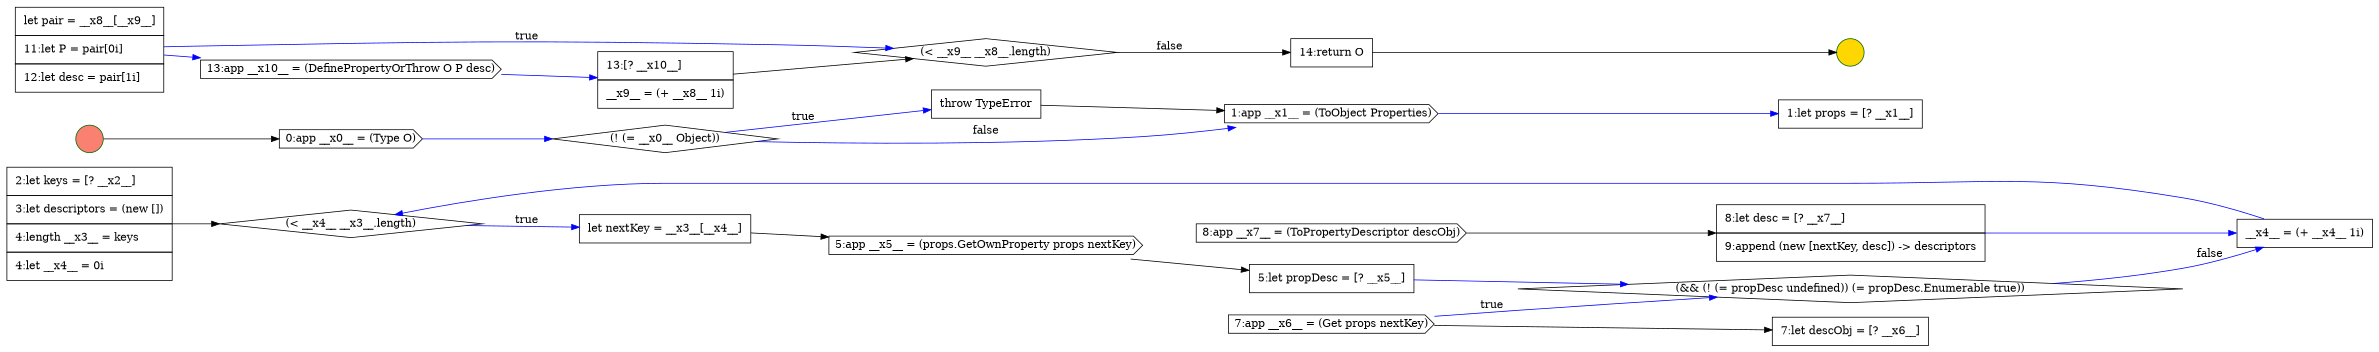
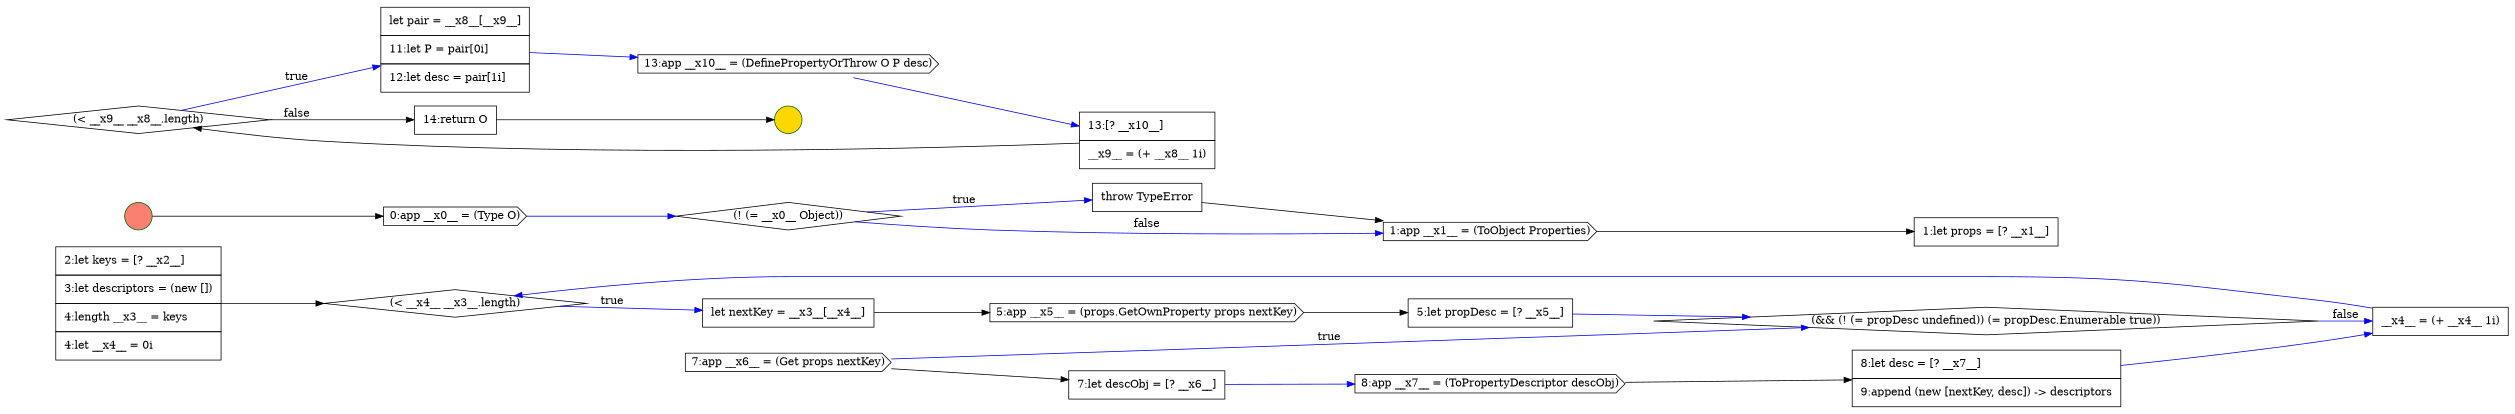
edge "let pair = __x8__[__x9__]" -> "(< __x9__ __x8__.length)": reversed
edge "1:app __x1__ = (ToObject Properties)" -> "1:let props = [? __x1__]": color blue -> black
edge "7:let descObj = [? __x6__]" -> "8:app __x7__ = (ToPropertyDescriptor descObj)": added
